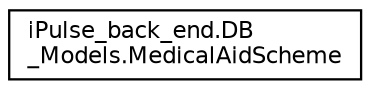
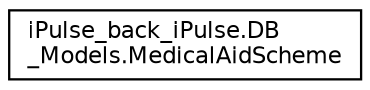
node "iPulse_back_end.DB _Models.MedicalAidScheme": label "iPulse_back_end.DB _Models.MedicalAidScheme" -> "iPulse_back_iPulse.DB _Models.MedicalAidScheme"
